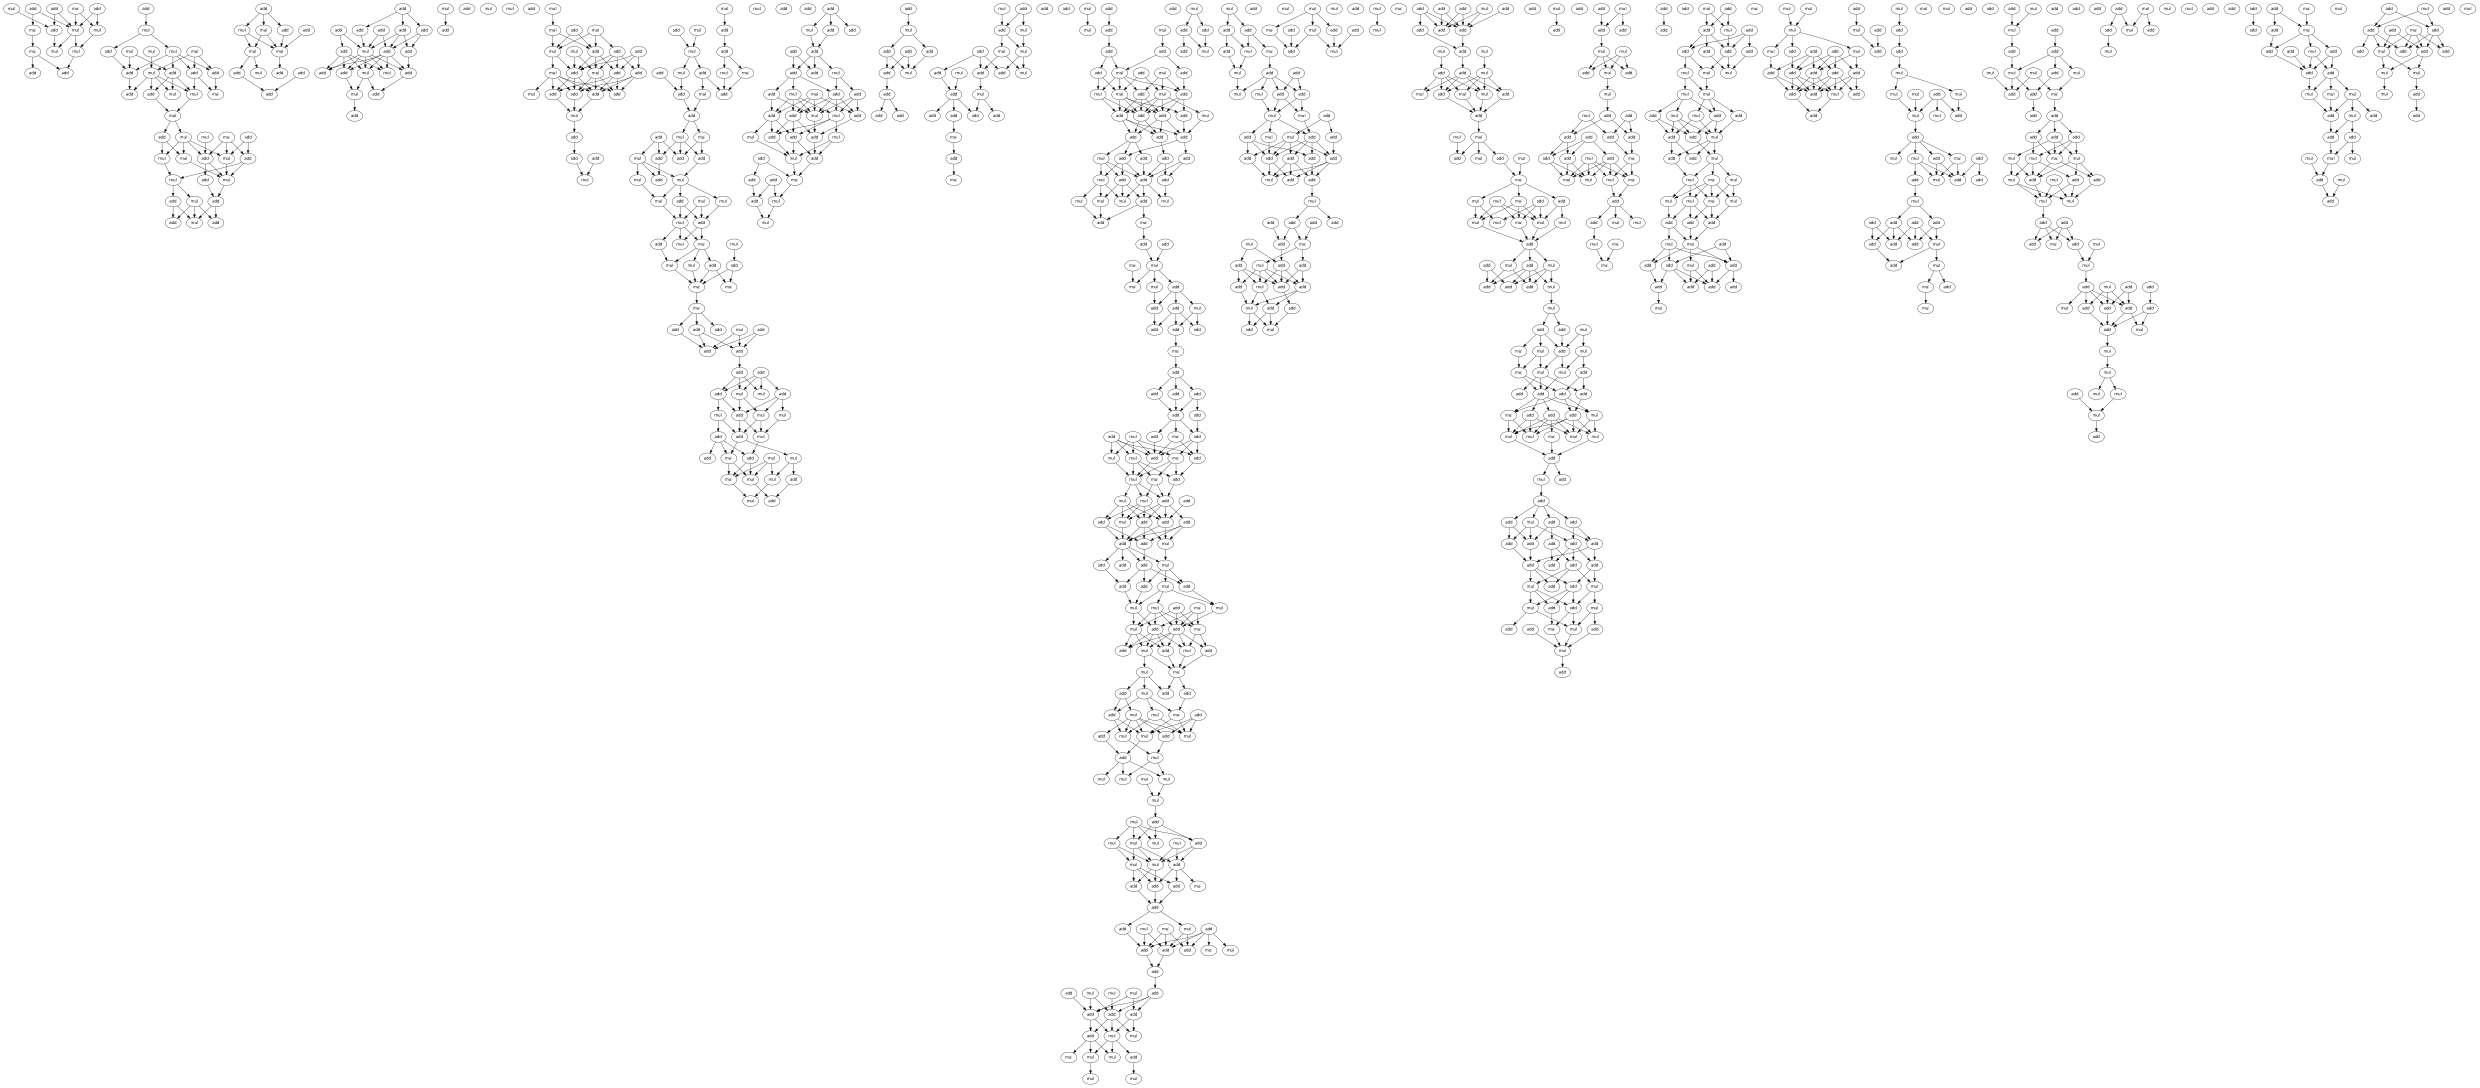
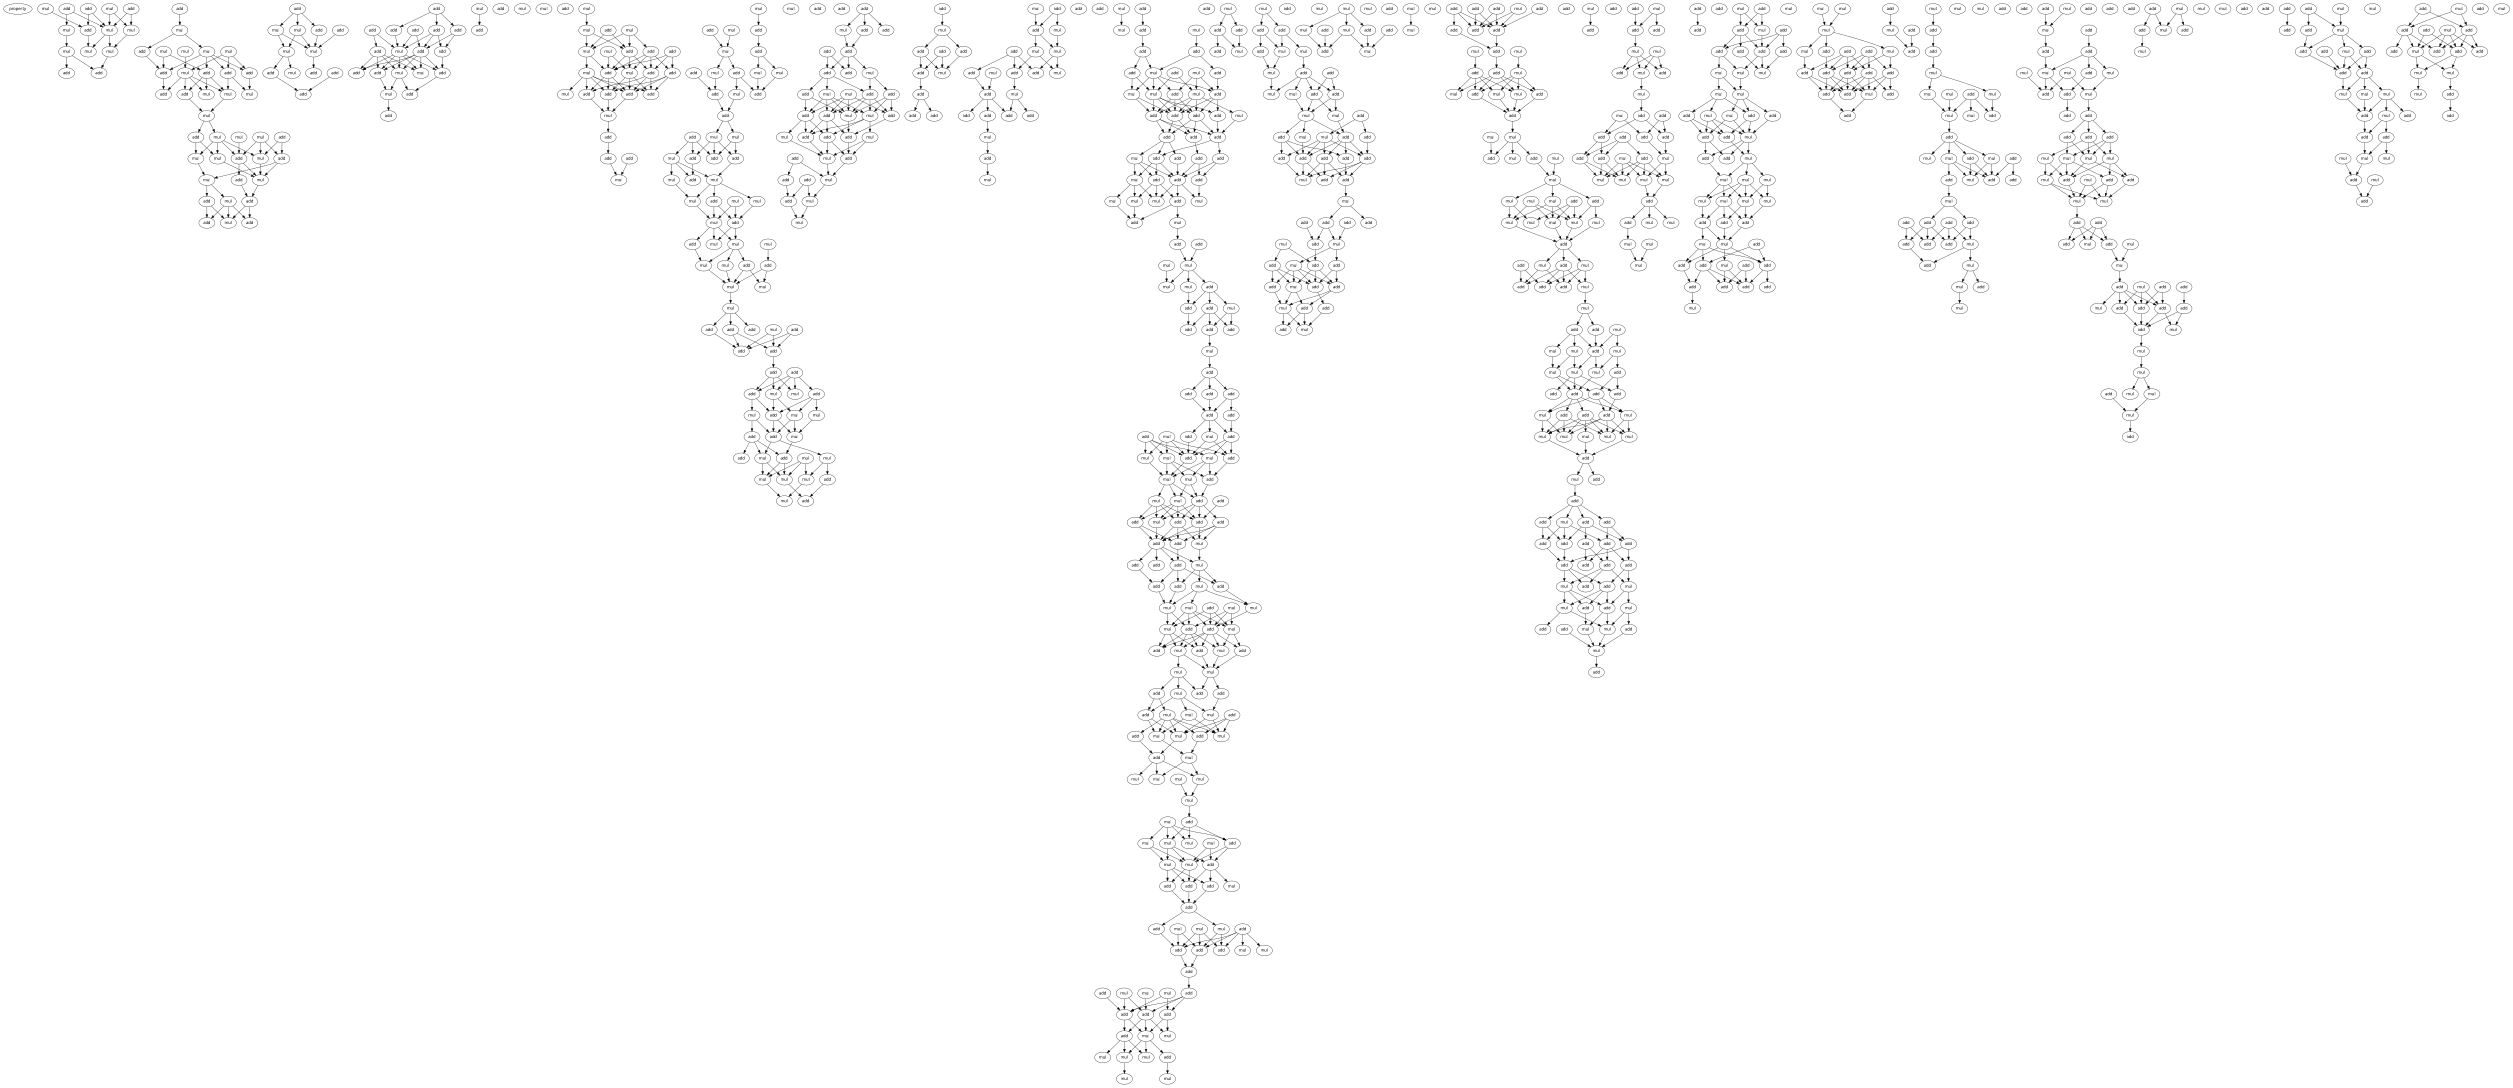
node "property": added
